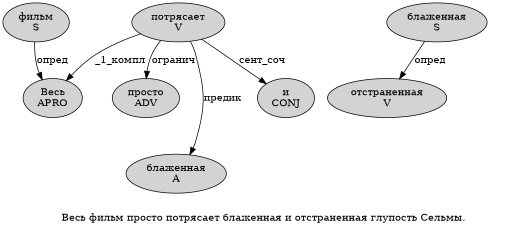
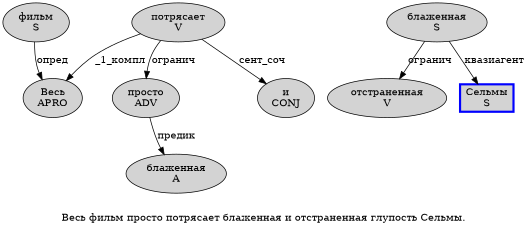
edge "блаженная S" -> "отстраненная V": label "опред" -> "огранич"
edge "потрясает V" -> "блаженная A": now "просто ADV" -> "блаженная A"
node "Сельмы S": added
